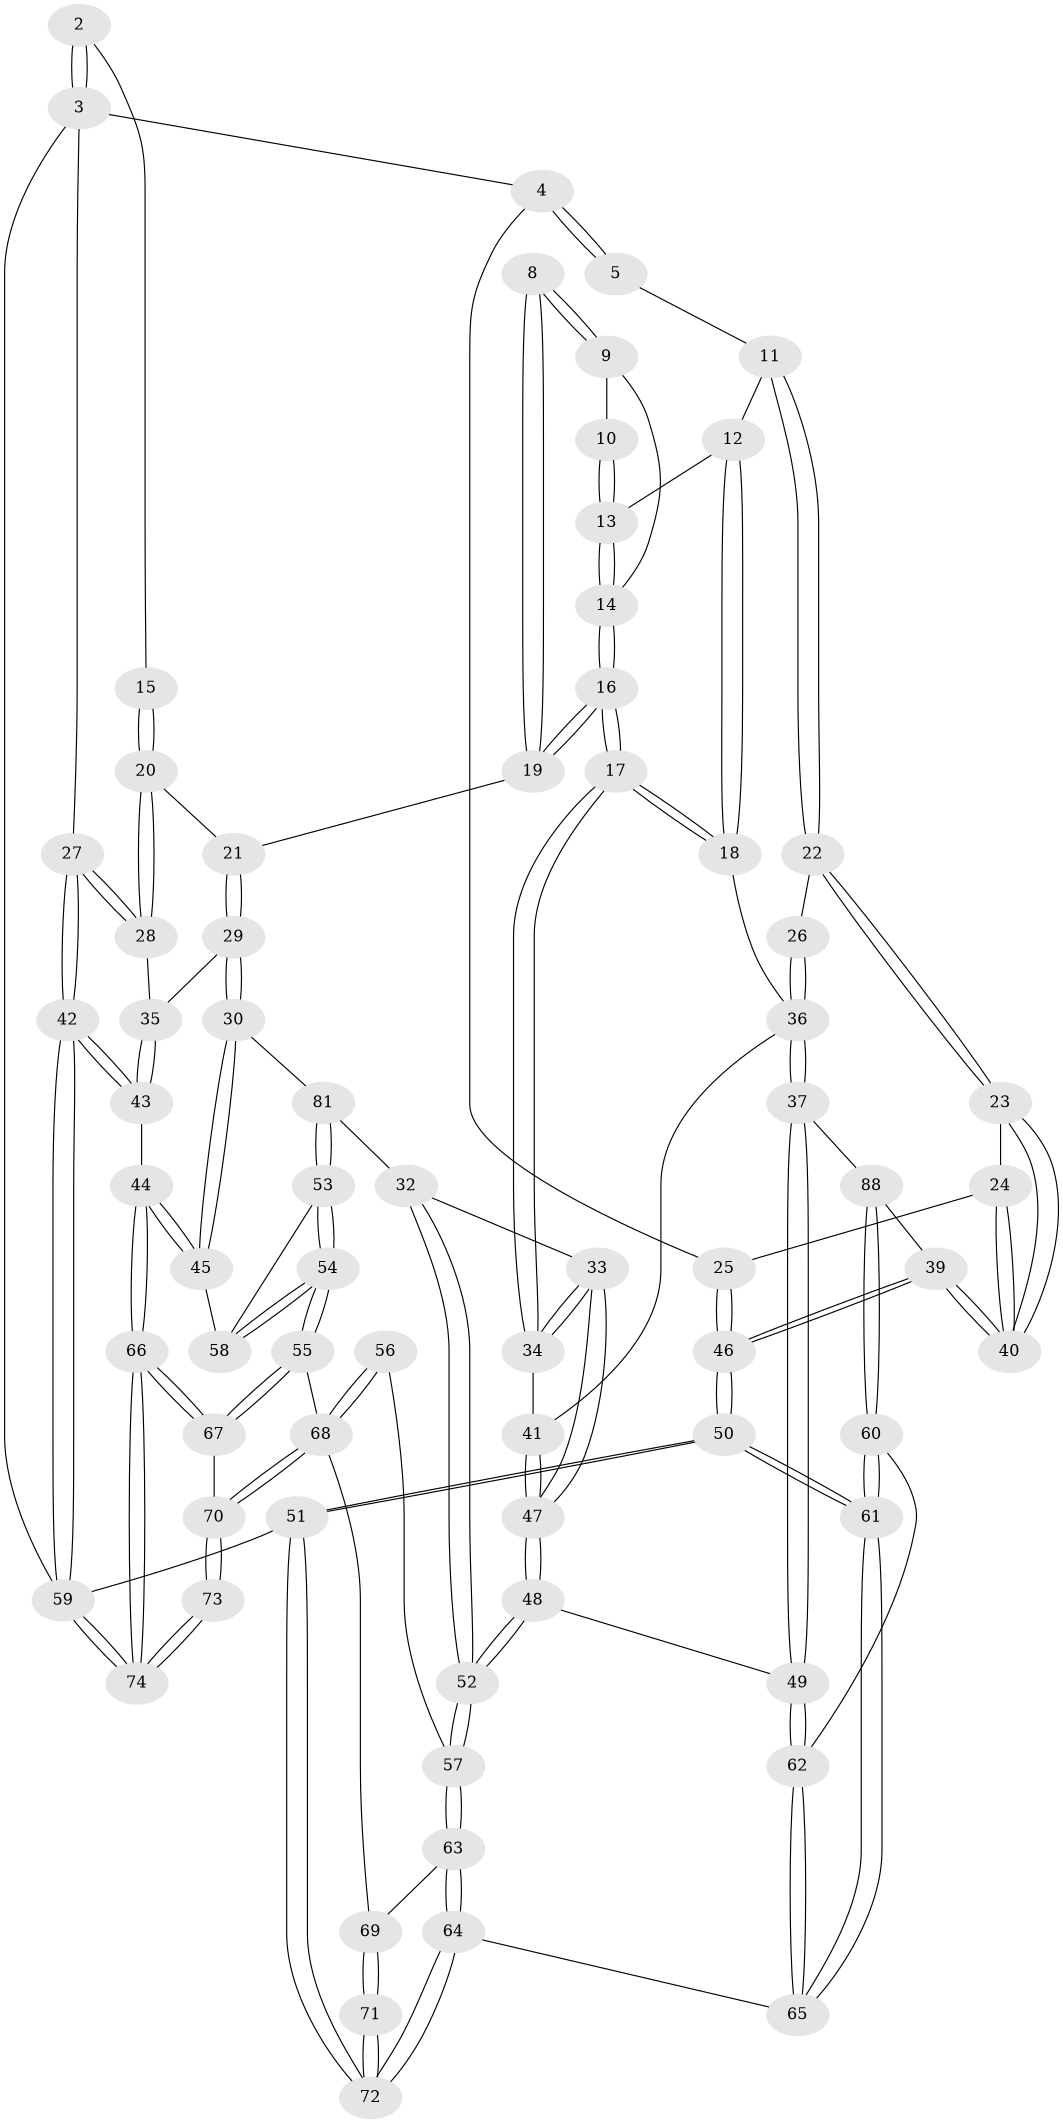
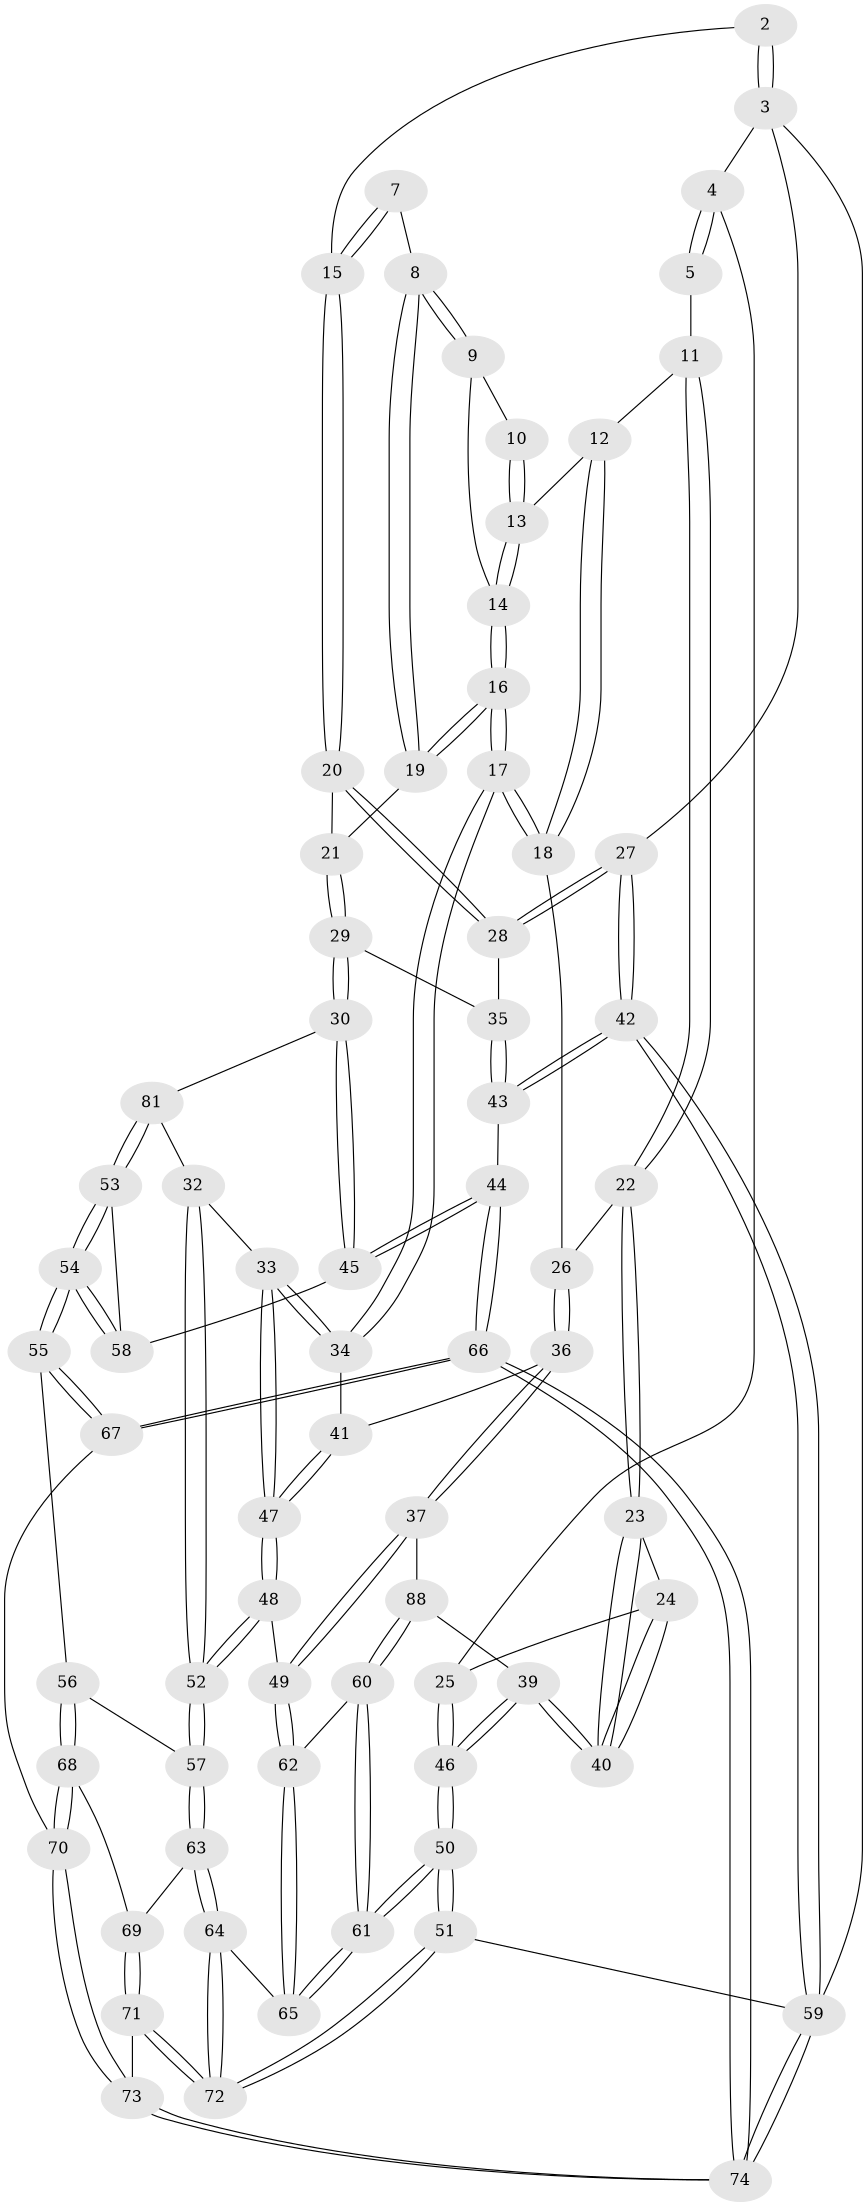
node "7": added
edge "18" -- "36": now "18" -- "26"
edge "55" -- "68": now "55" -- "56"
edge "71" -- "73": added
